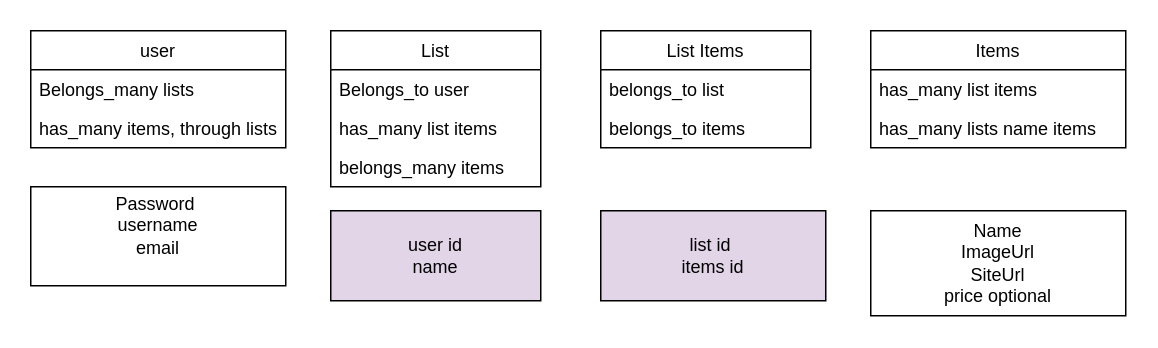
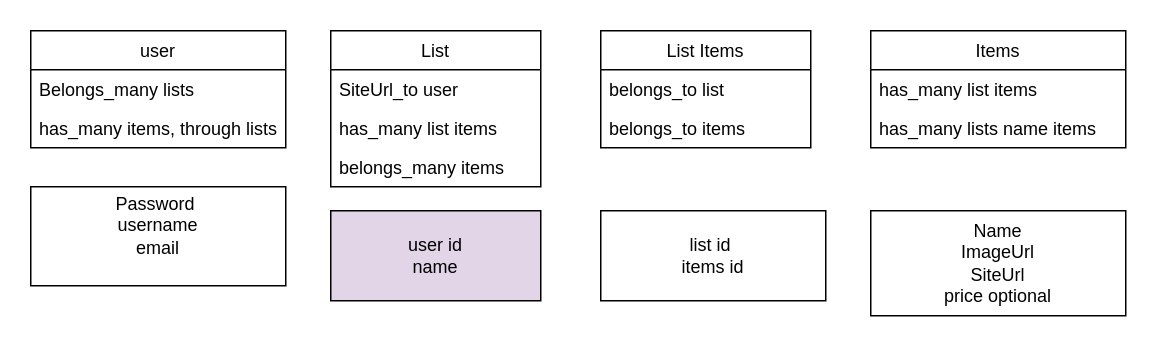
node "Belongs_to user": label "Belongs_to user" -> "SiteUrl_to user"
node "list id items id": fillcolor #e1d5e7 -> #ffffff
